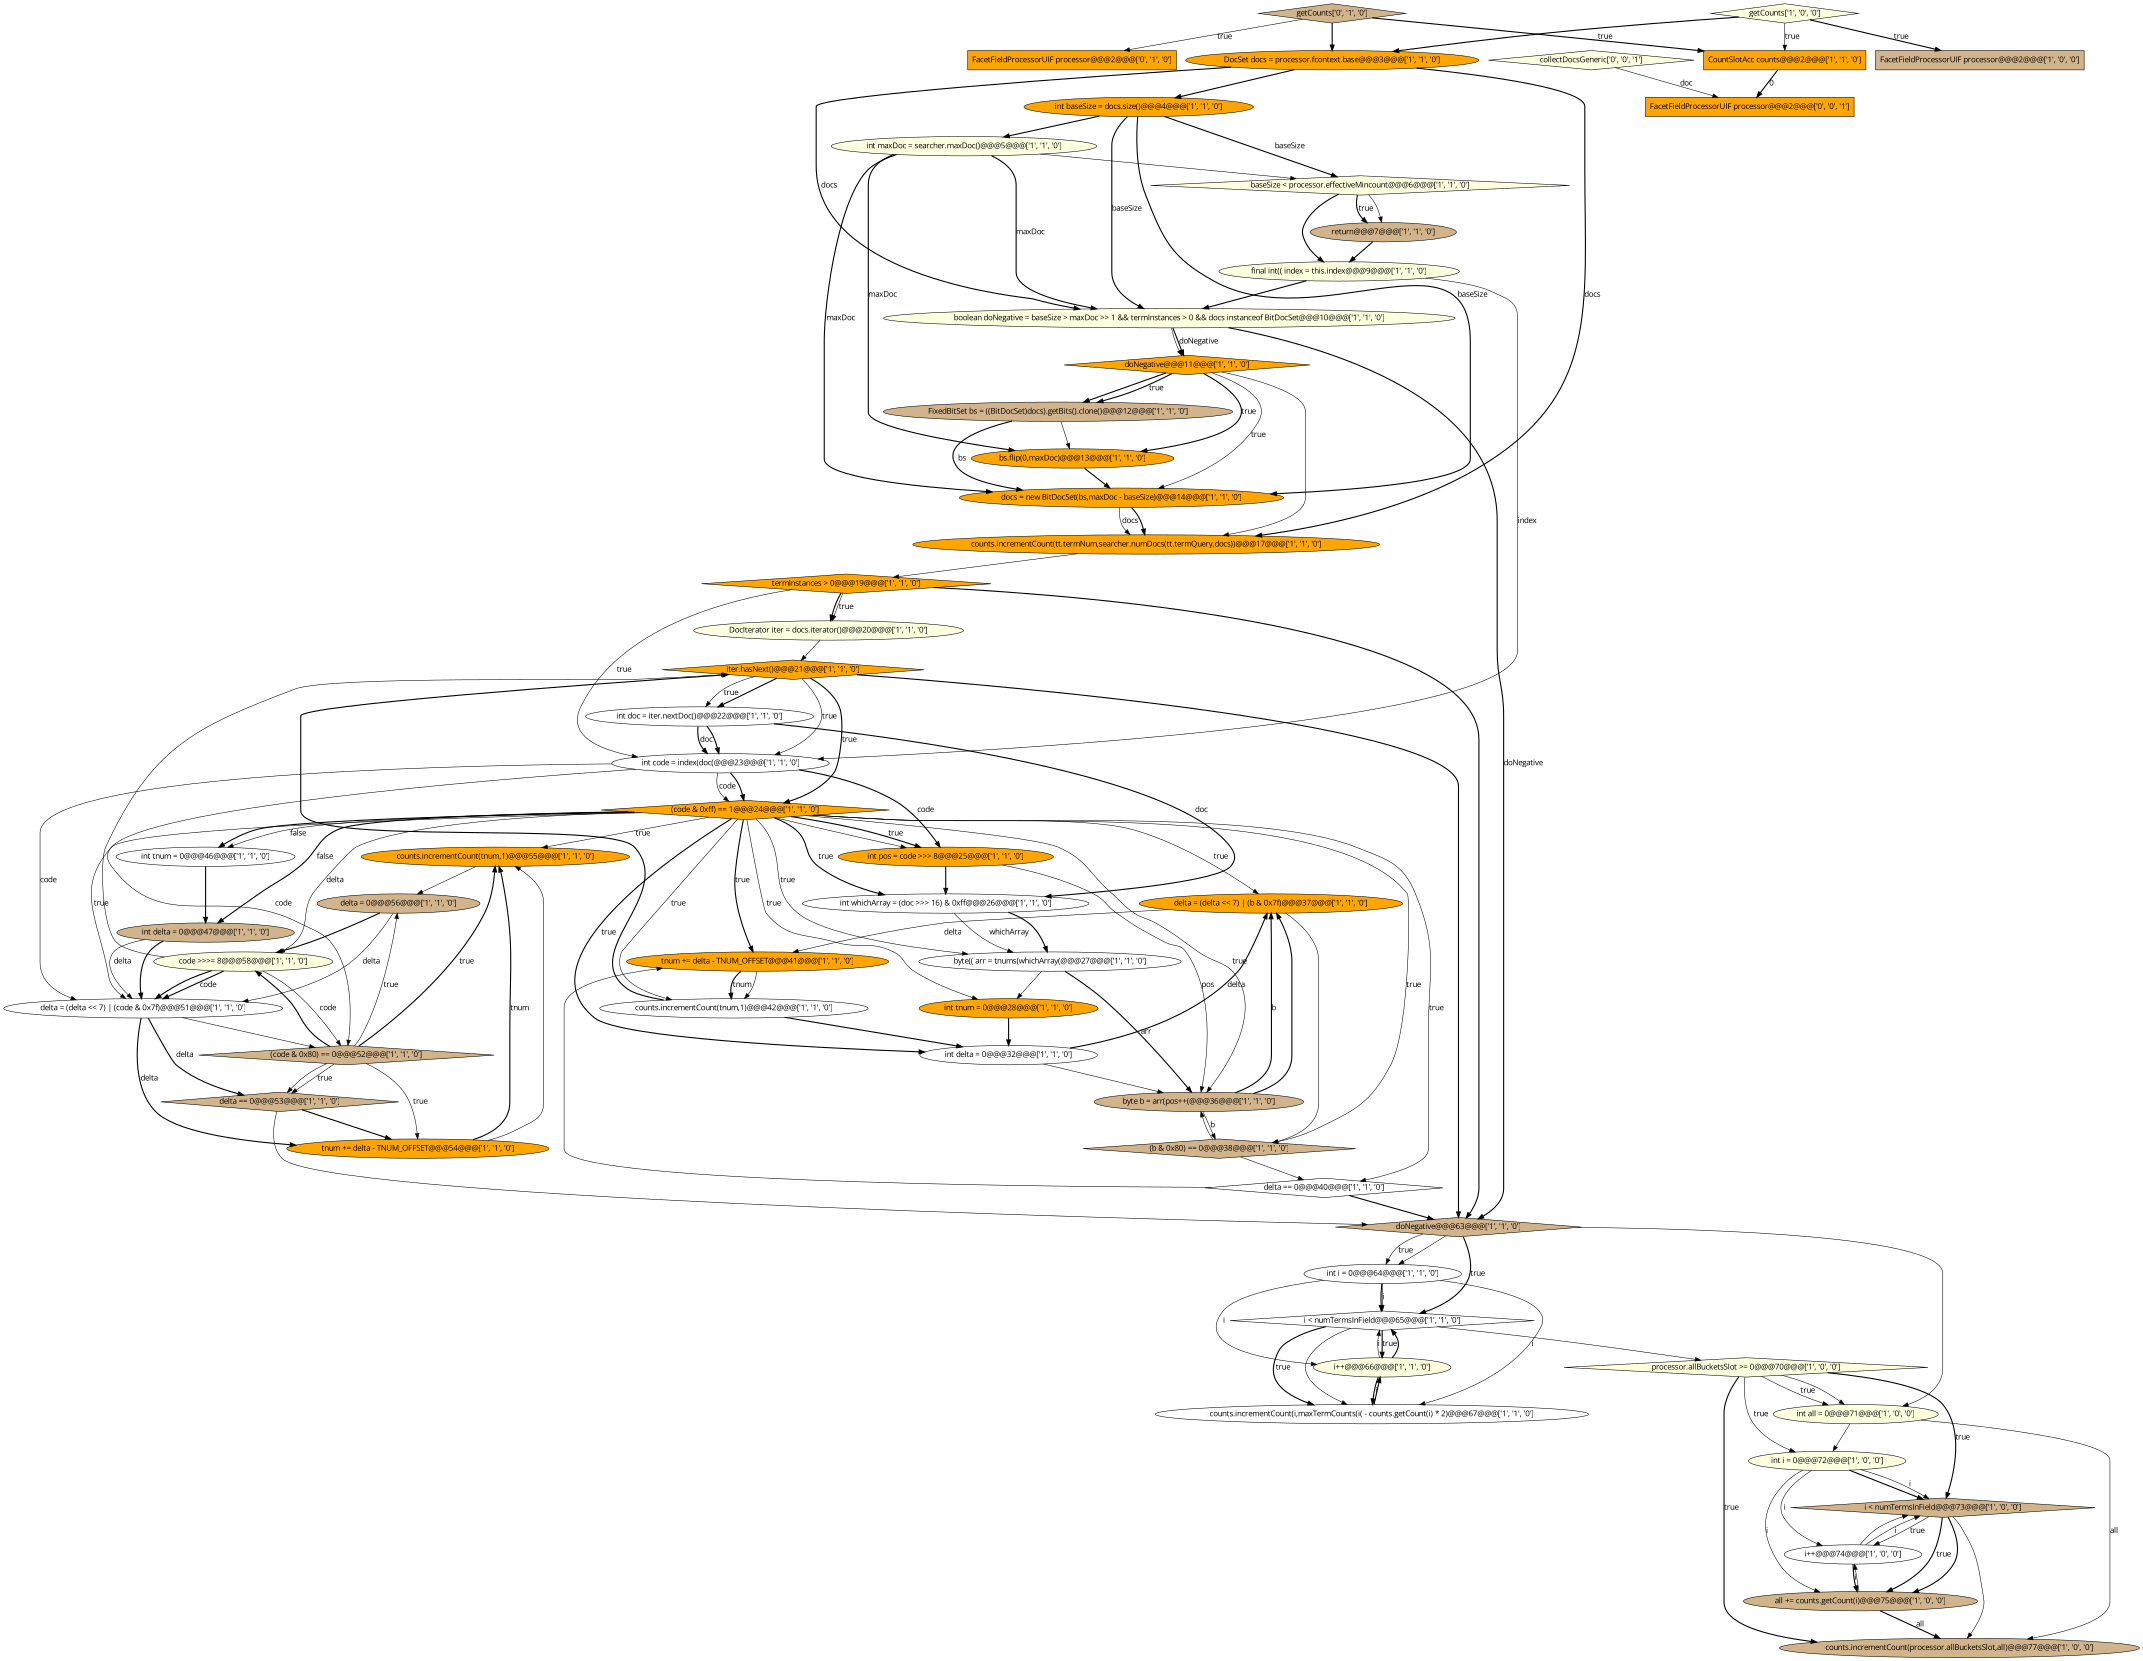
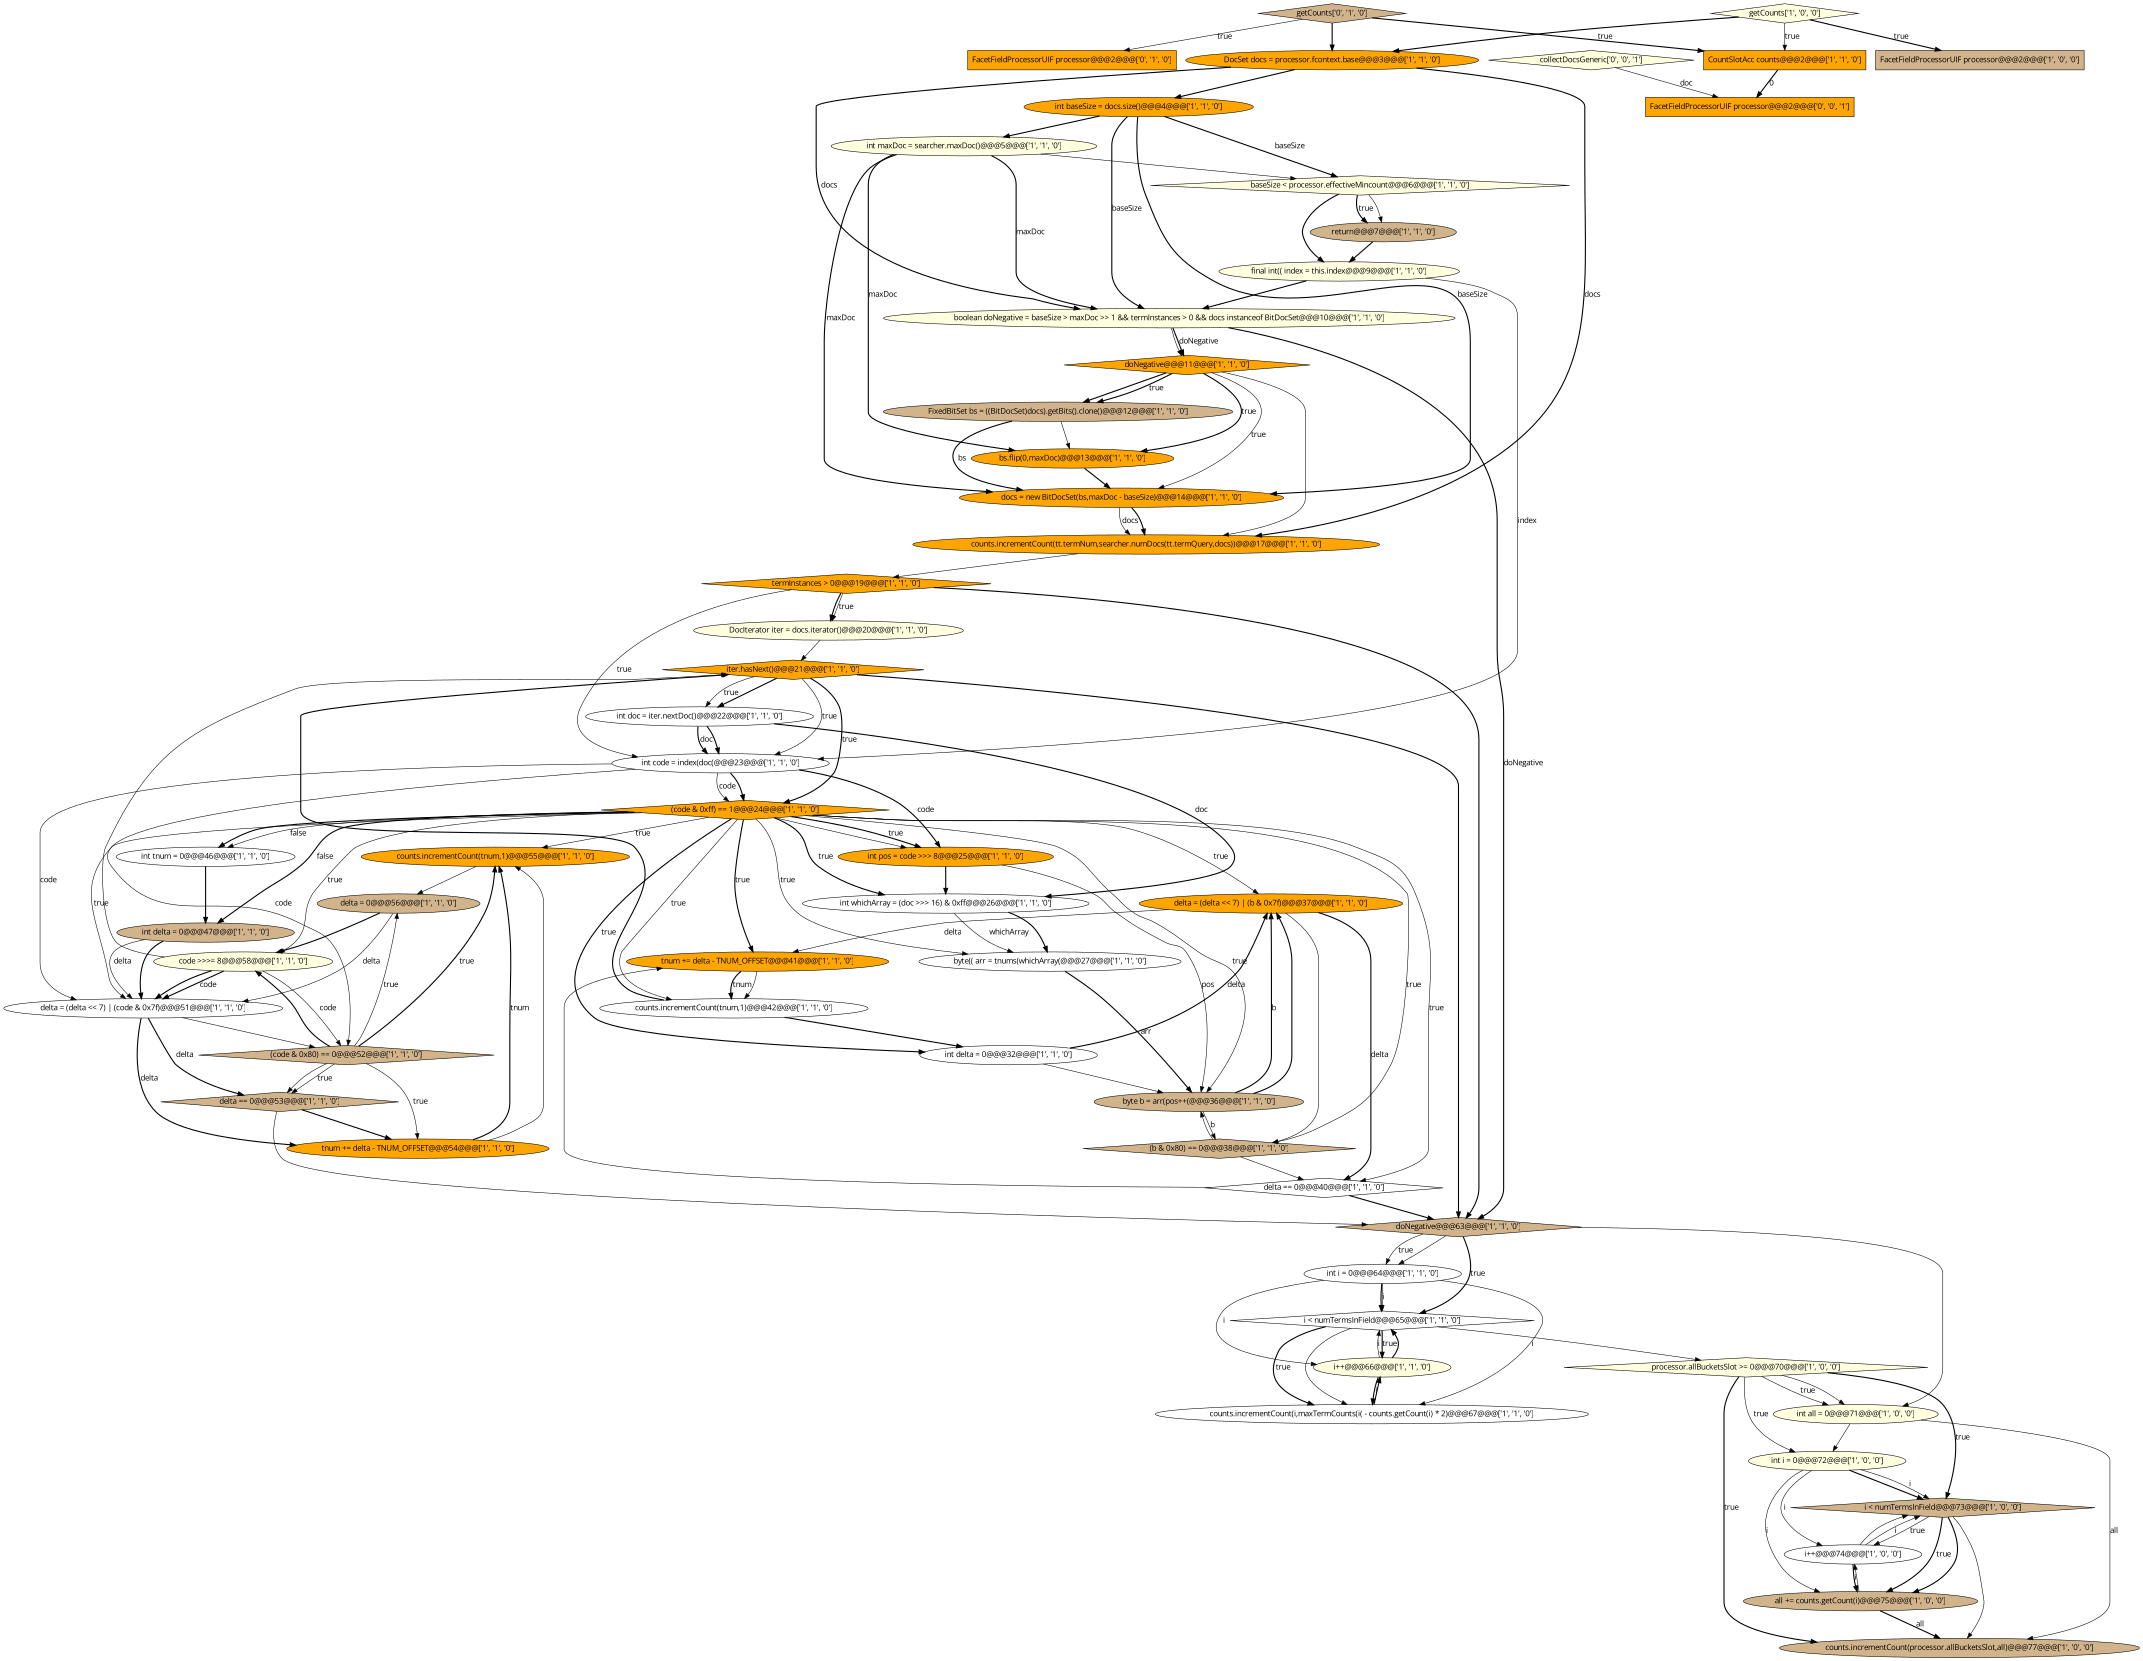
edge "(code & 0xff) == 1@@@24@@@['1', '1', '0']" -> "code >>>= 8@@@58@@@['1', '1', '0']": label "delta" -> "true"
node "int tnum = 0@@@28@@@['1', '1', '0']": removed
edge "delta = (delta << 7) | (b & 0x7f)@@@37@@@['1', '1', '0']" -> "delta == 0@@@40@@@['1', '1', '0']": added, label "delta"
